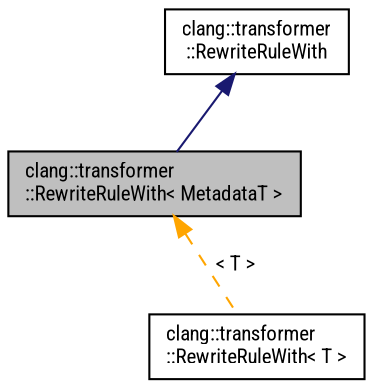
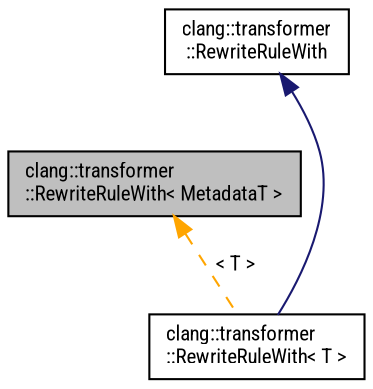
edge "clang::transformer ::RewriteRuleWith< MetadataT >" -> "clang::transformer ::RewriteRuleWith": now "clang::transformer ::RewriteRuleWith< T >" -> "clang::transformer ::RewriteRuleWith"
